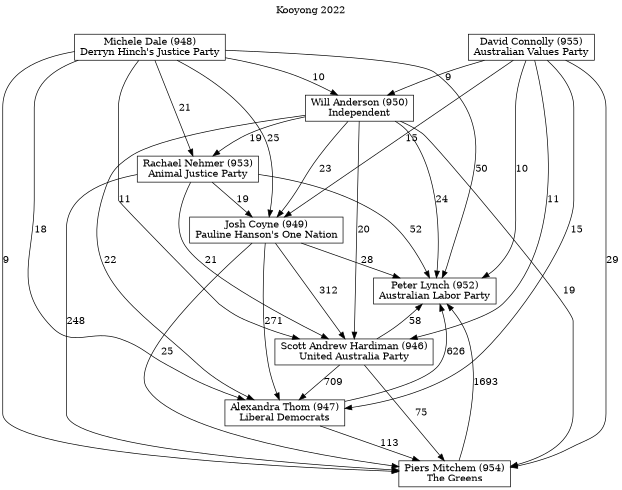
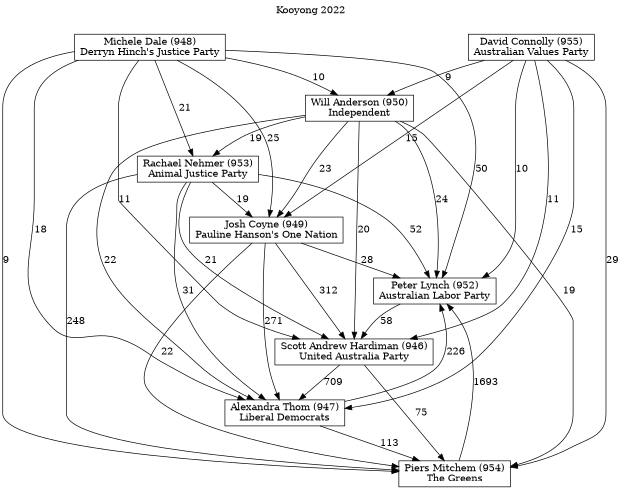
edge "Rachael Nehmer (953) Animal Justice Party" -> "Alexandra Thom (947) Liberal Democrats": added, label "31"
edge "Scott Andrew Hardiman (946) United Australia Party" -> "Peter Lynch (952) Australian Labor Party": reversed
edge "Josh Coyne (949) Pauline Hanson's One Nation" -> "Piers Mitchem (954) The Greens": label "25" -> "22"
edge "Alexandra Thom (947) Liberal Democrats" -> "Peter Lynch (952) Australian Labor Party": label "626" -> "226"
